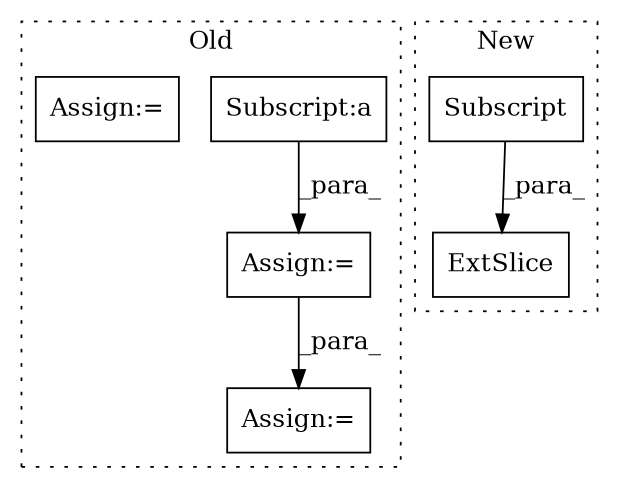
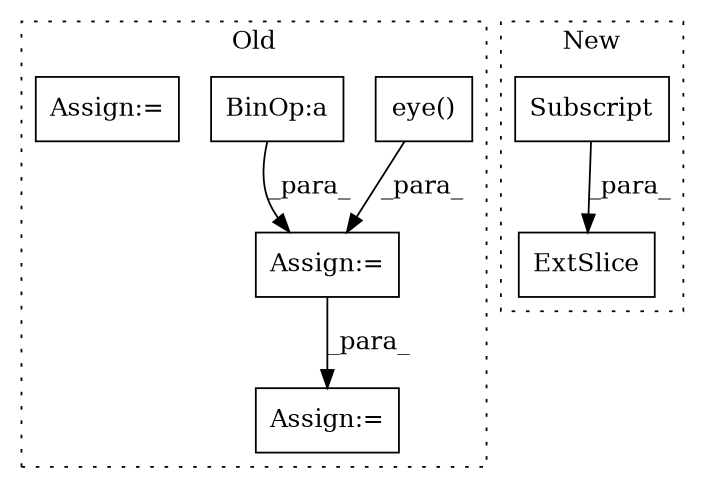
node "Subscript:a": label "Subscript:a" -> "BinOp:a"
node "eye()": added
